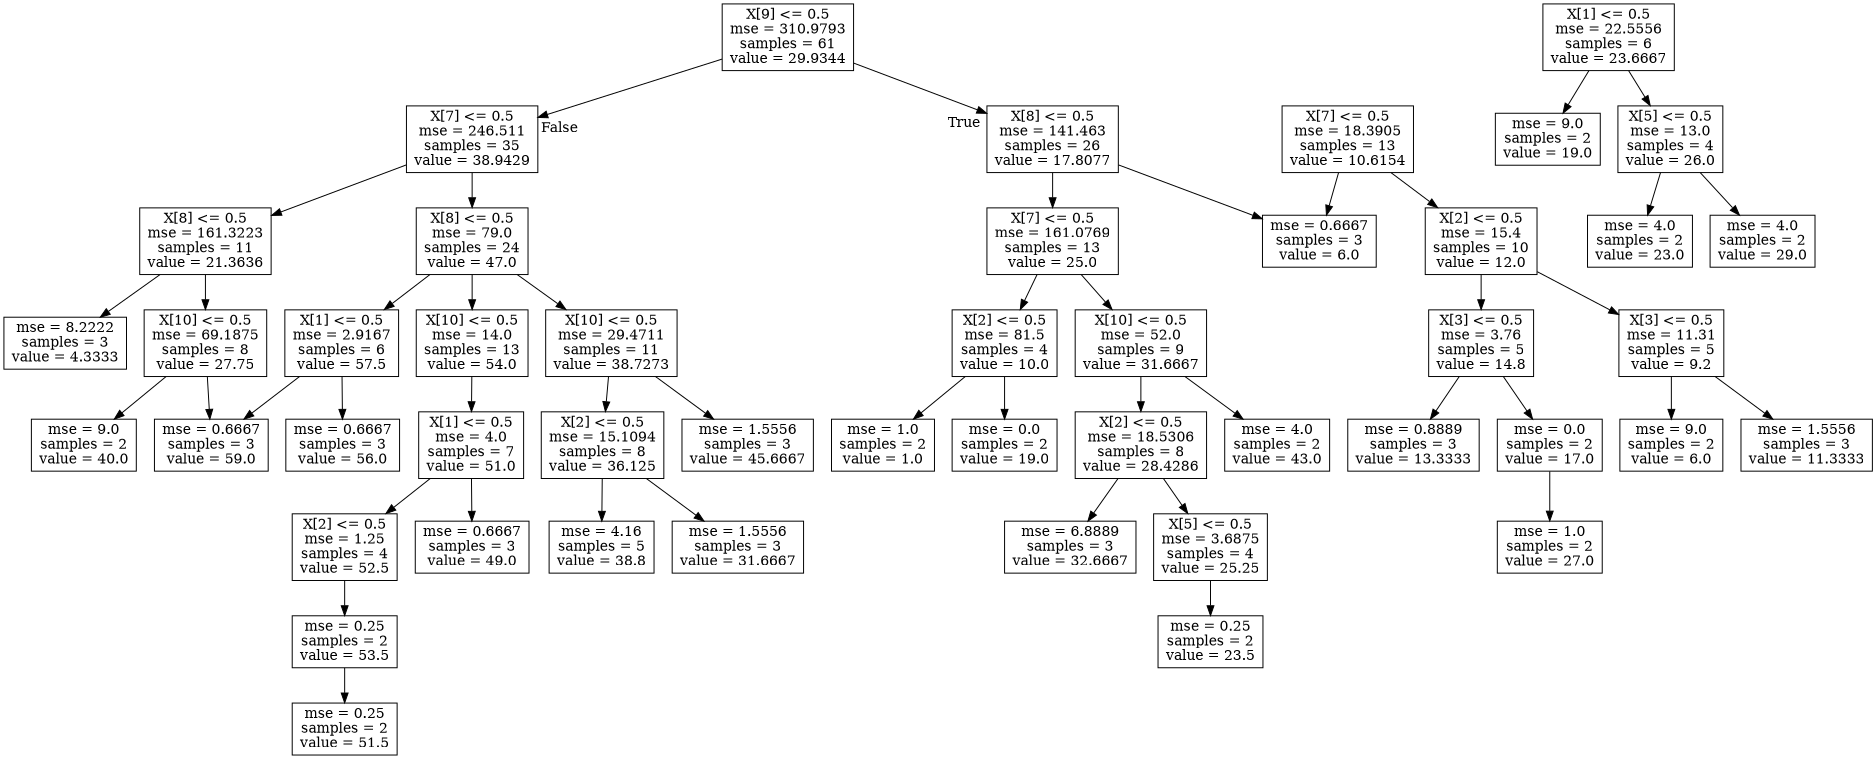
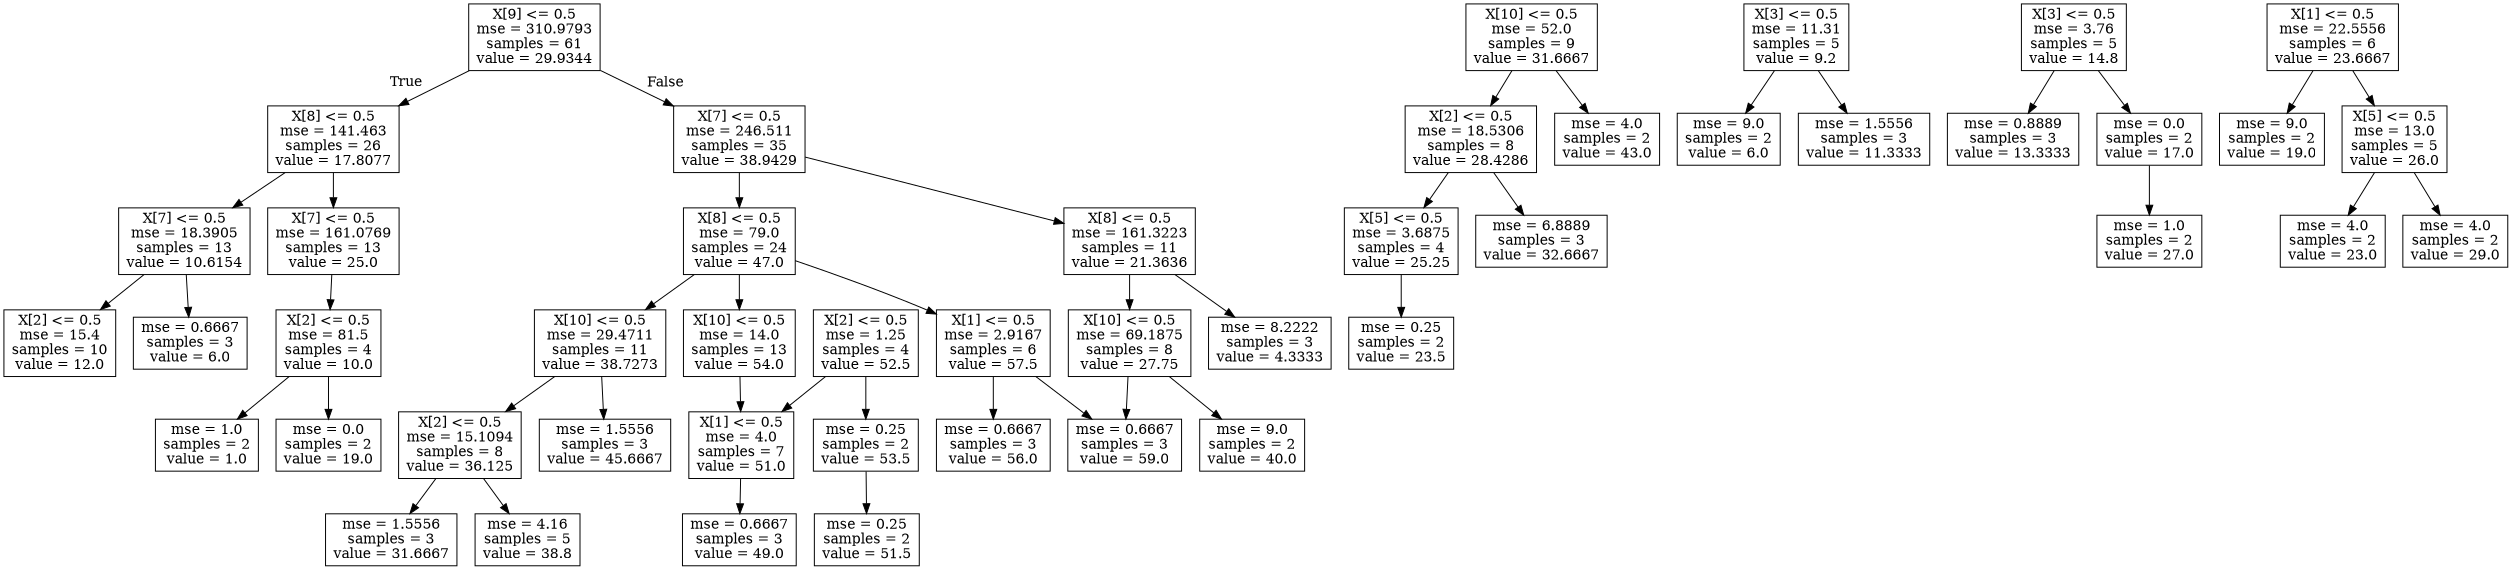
node "X[5] <= 0.5 mse = 13.0 samples = 4 value = 26.0": label "X[5] <= 0.5 mse = 13.0 samples = 4 value = 26.0" -> "X[5] <= 0.5 mse = 13.0 samples = 5 value = 26.0"
edge "X[8] <= 0.5 mse = 141.463 samples = 26 value = 17.8077" -> "mse = 0.6667 samples = 3 value = 6.0": now "X[8] <= 0.5 mse = 141.463 samples = 26 value = 17.8077" -> "X[7] <= 0.5 mse = 18.3905 samples = 13 value = 10.6154"
edge "X[2] <= 0.5 mse = 15.4 samples = 10 value = 12.0" -> "X[3] <= 0.5 mse = 3.76 samples = 5 value = 14.8": removed
edge "X[7] <= 0.5 mse = 161.0769 samples = 13 value = 25.0" -> "X[10] <= 0.5 mse = 52.0 samples = 9 value = 31.6667": removed
edge "X[2] <= 0.5 mse = 15.4 samples = 10 value = 12.0" -> "X[3] <= 0.5 mse = 11.31 samples = 5 value = 9.2": removed
edge "X[1] <= 0.5 mse = 4.0 samples = 7 value = 51.0" -> "X[2] <= 0.5 mse = 1.25 samples = 4 value = 52.5": reversed
